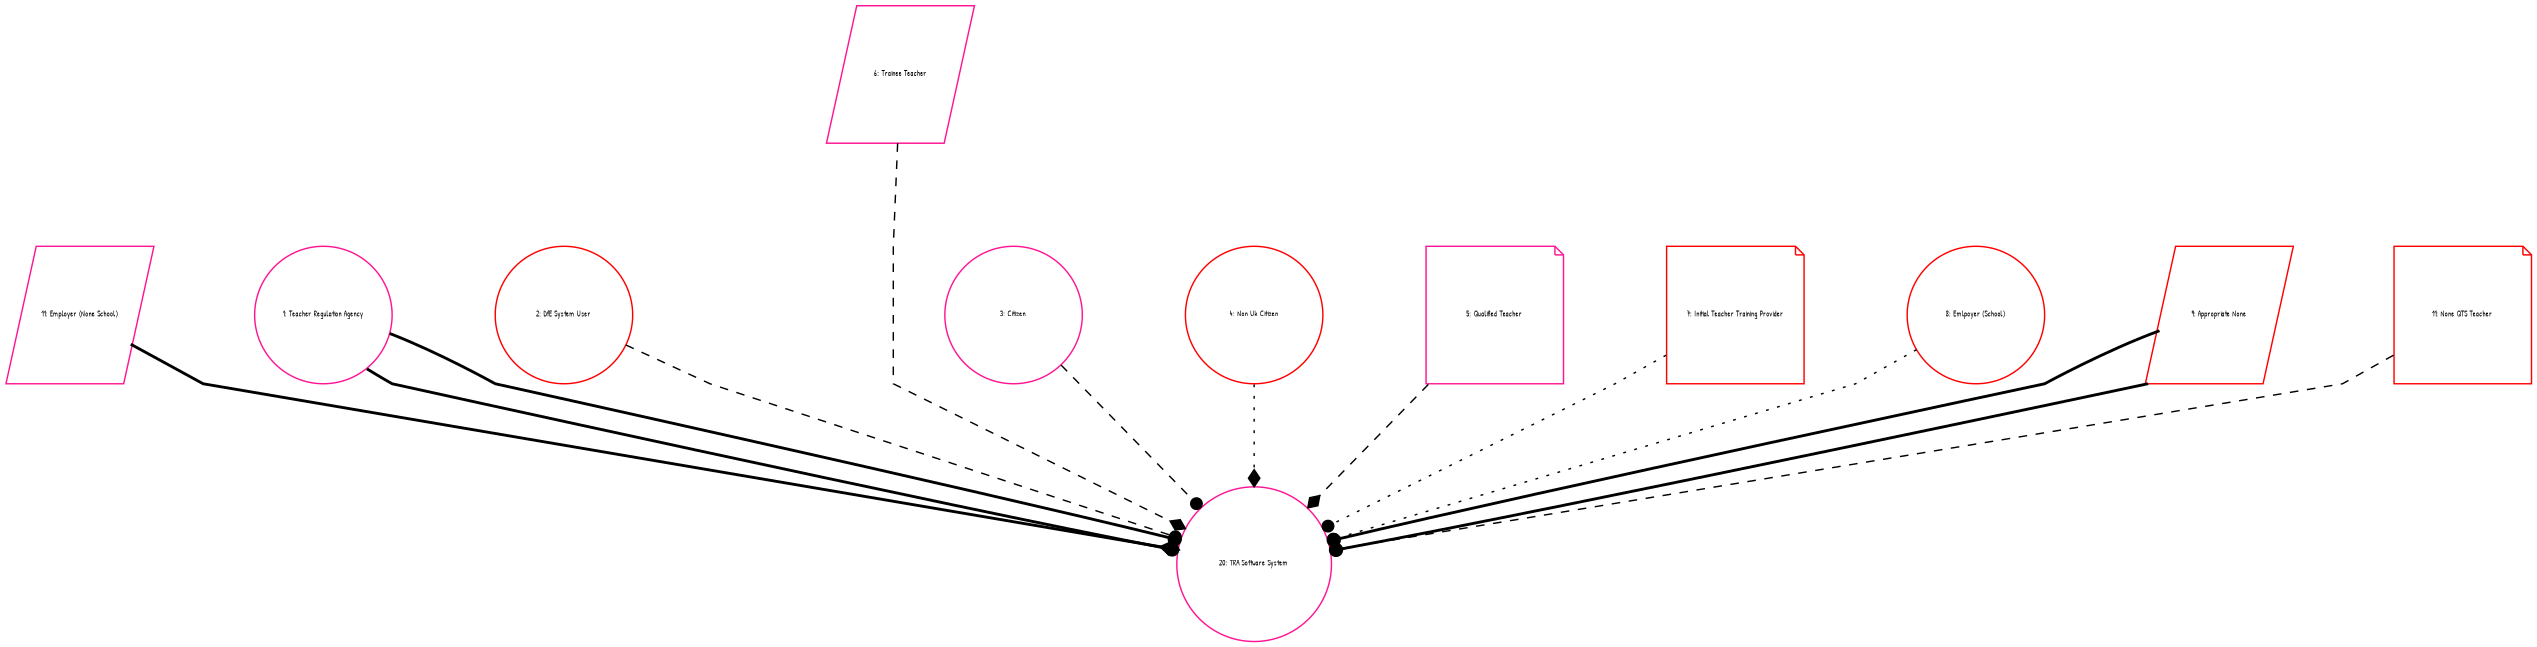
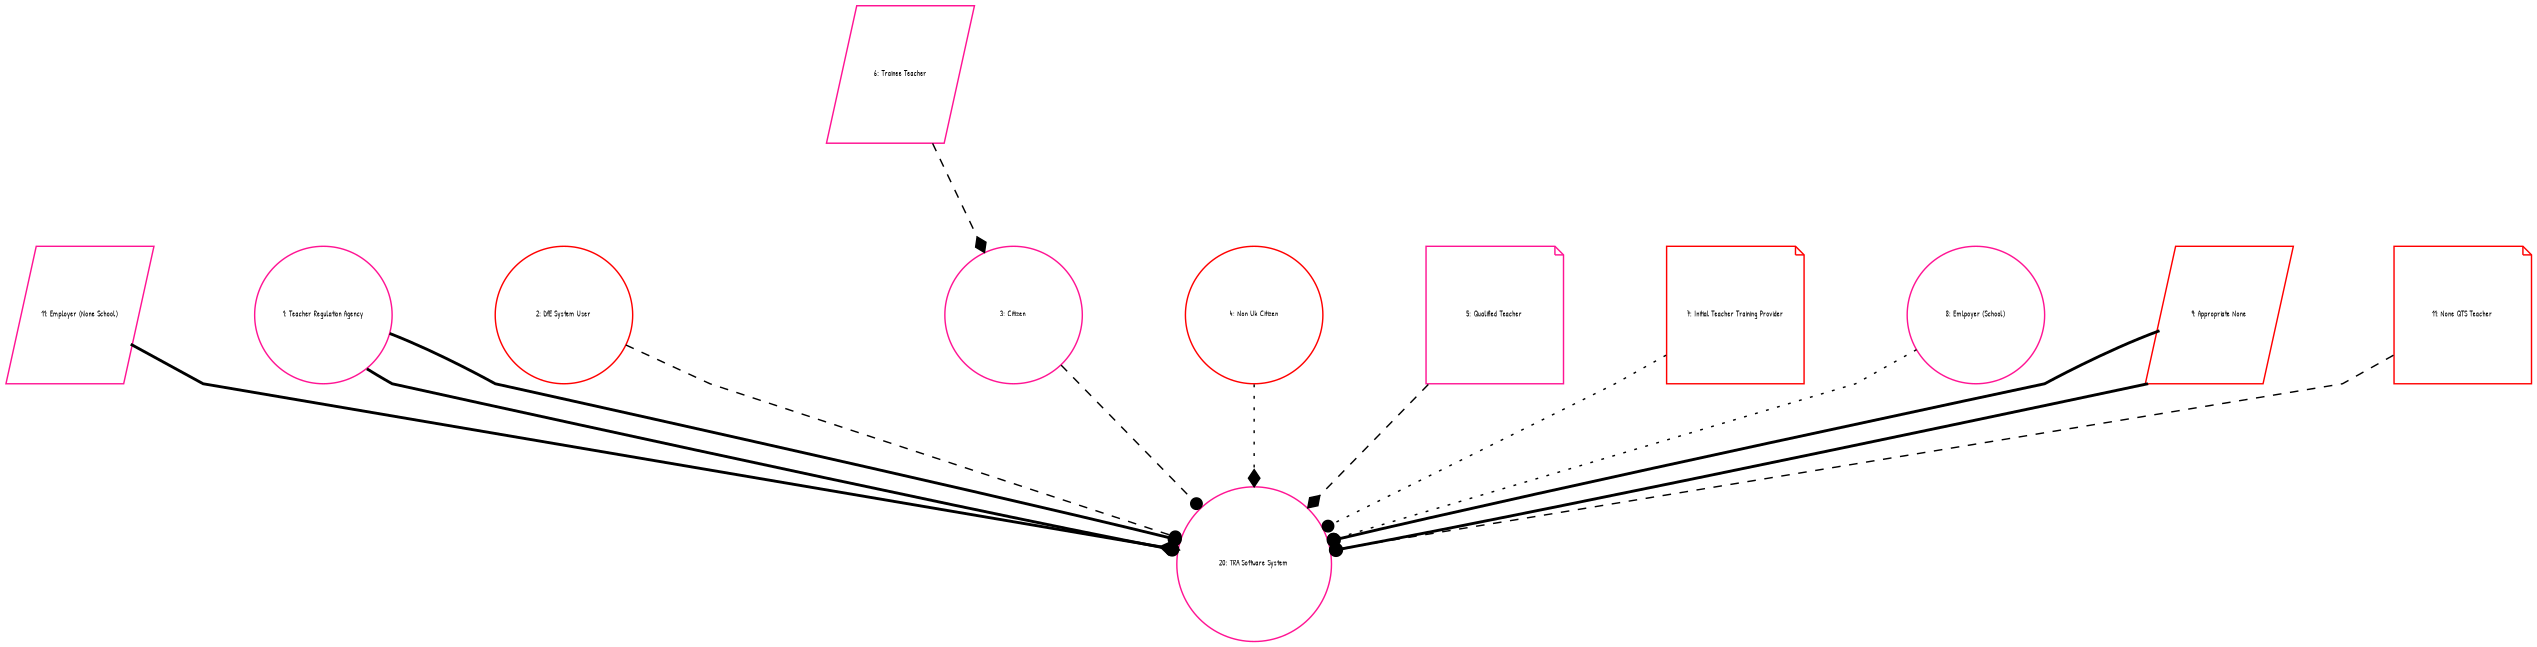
node "8: Emlpoyer (School)": color red -> deeppink
edge "6: Trainee Teacher" -> "20: TRA Software System": now "6: Trainee Teacher" -> "3: Citizen"
